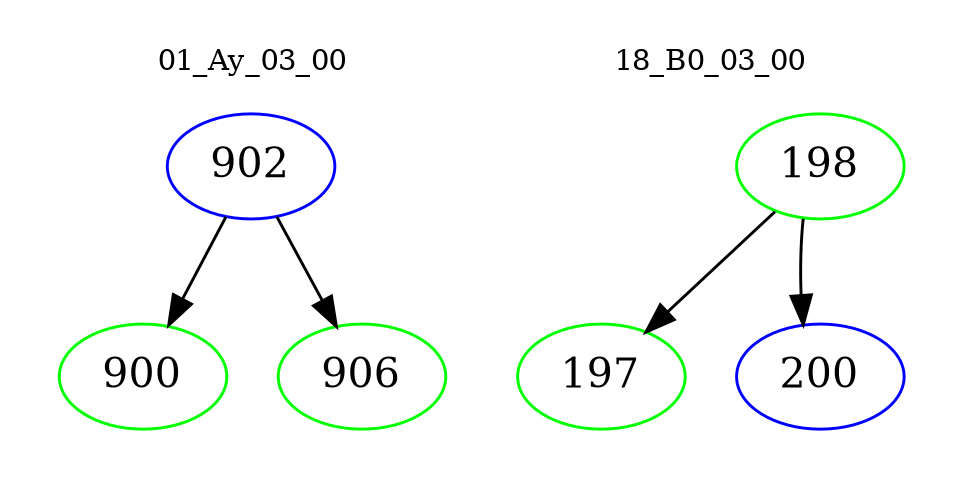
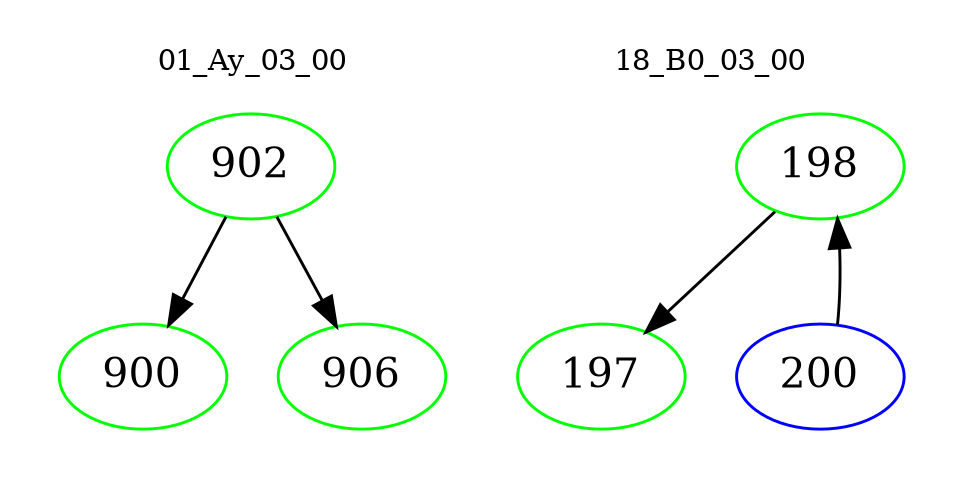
node "902": color blue -> green
edge "198" -> "200": reversed
